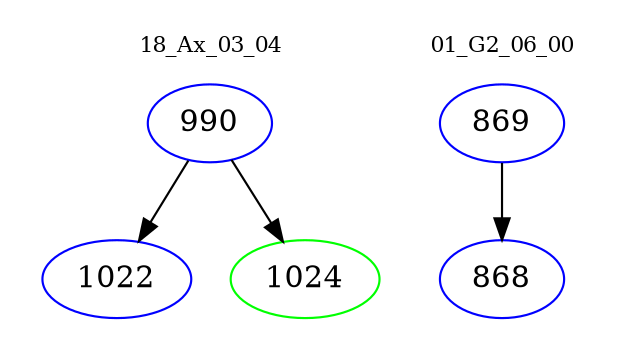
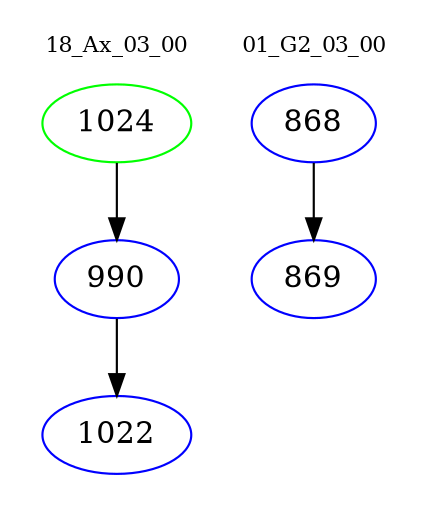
cluster "18_Ax_03_04": label "18_Ax_03_04" -> "18_Ax_03_00"
cluster "01_G2_06_00": label "01_G2_06_00" -> "01_G2_03_00"
edge "869" -> "868": reversed
edge "990" -> "1024": reversed
